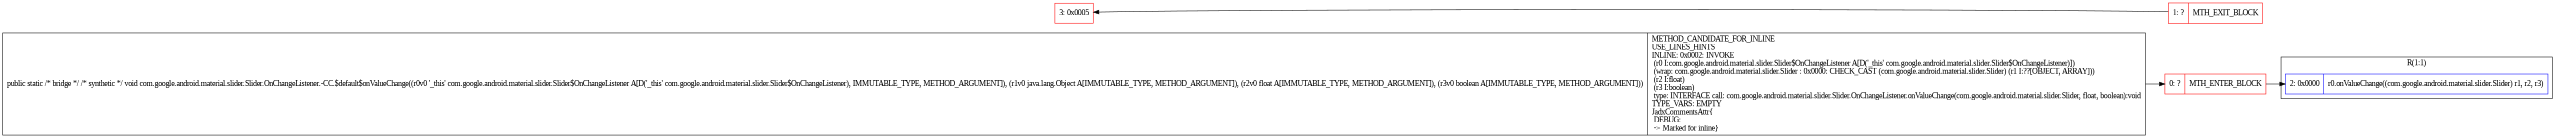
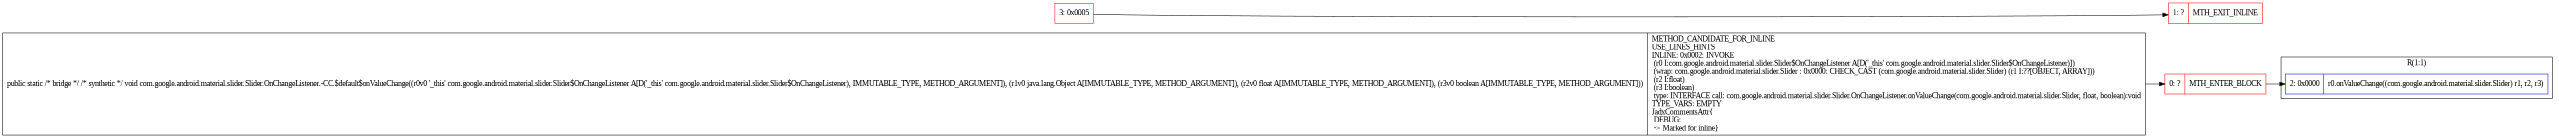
edge "1: ?" -> "3: 0x0005": reversed
node "1: ?": text "MTH_EXIT_BLOCK" -> "MTH_EXIT_INLINE"
